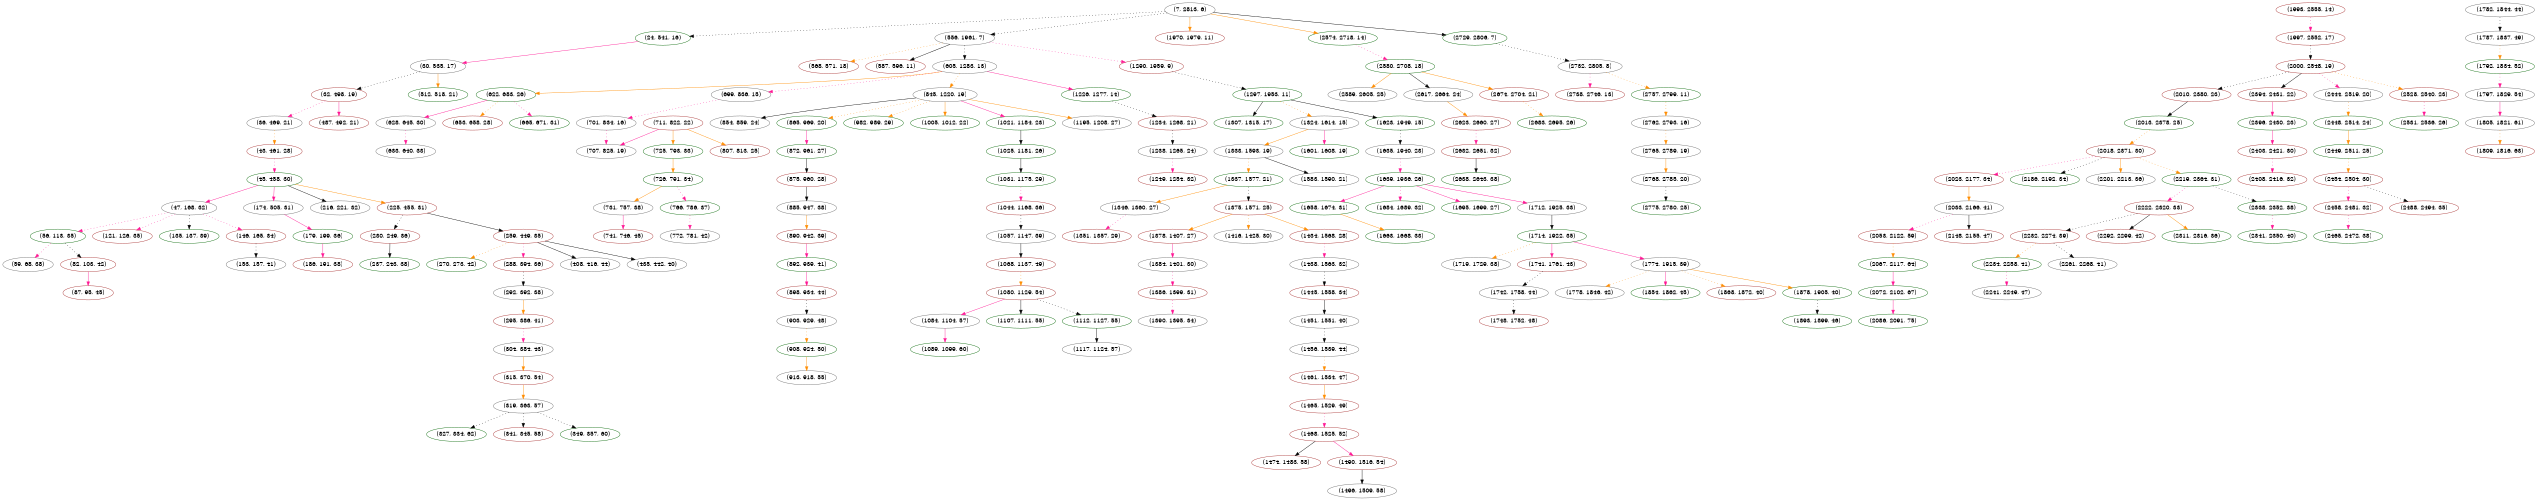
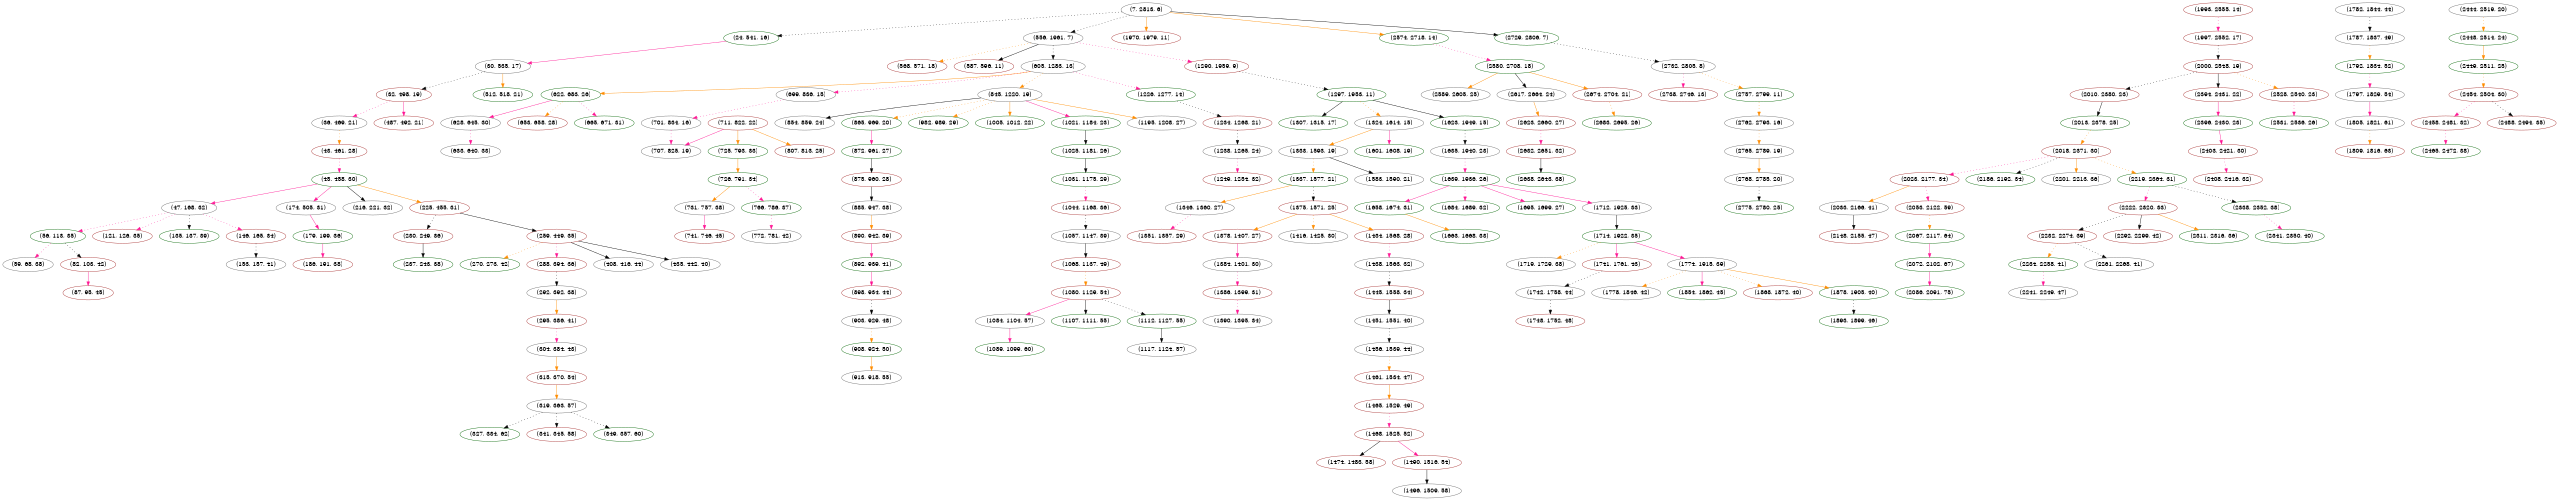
edge "(2000, 2548, 19)" -> "(2444, 2519, 20)": removed
edge "(605, 1283, 13)" -> "(1226, 1277, 14)": style solid -> dotted
edge "(2033, 2166, 41)" -> "(2053, 2122, 59)": now "(2023, 2177, 34)" -> "(2053, 2122, 59)"
